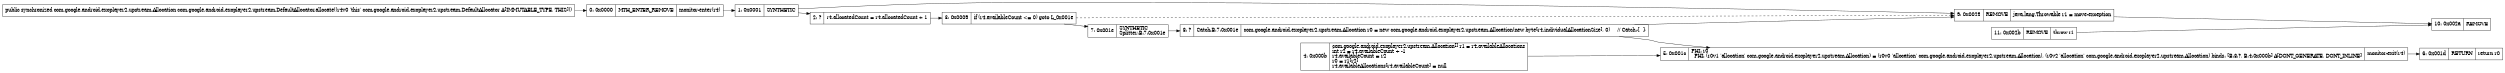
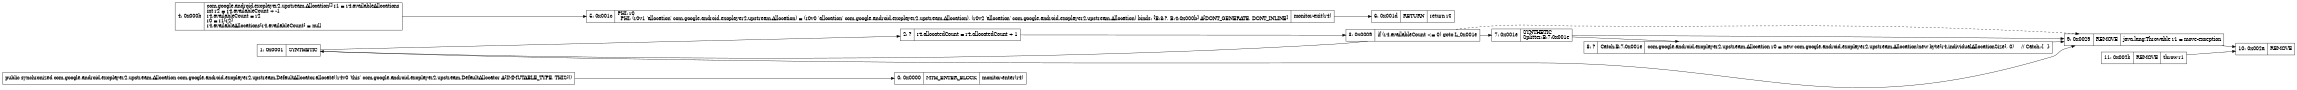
node "0: 0x0000": text "MTH_ENTER_REMOVE" -> "MTH_ENTER_BLOCK"
edge "0: 0x0000" -> "1: 0x0001": now "3: 0x0009" -> "1: 0x0001"
edge "7: 0x001e" -> "9: 0x0029": added
edge "8: ?" -> "5: 0x001c": removed
